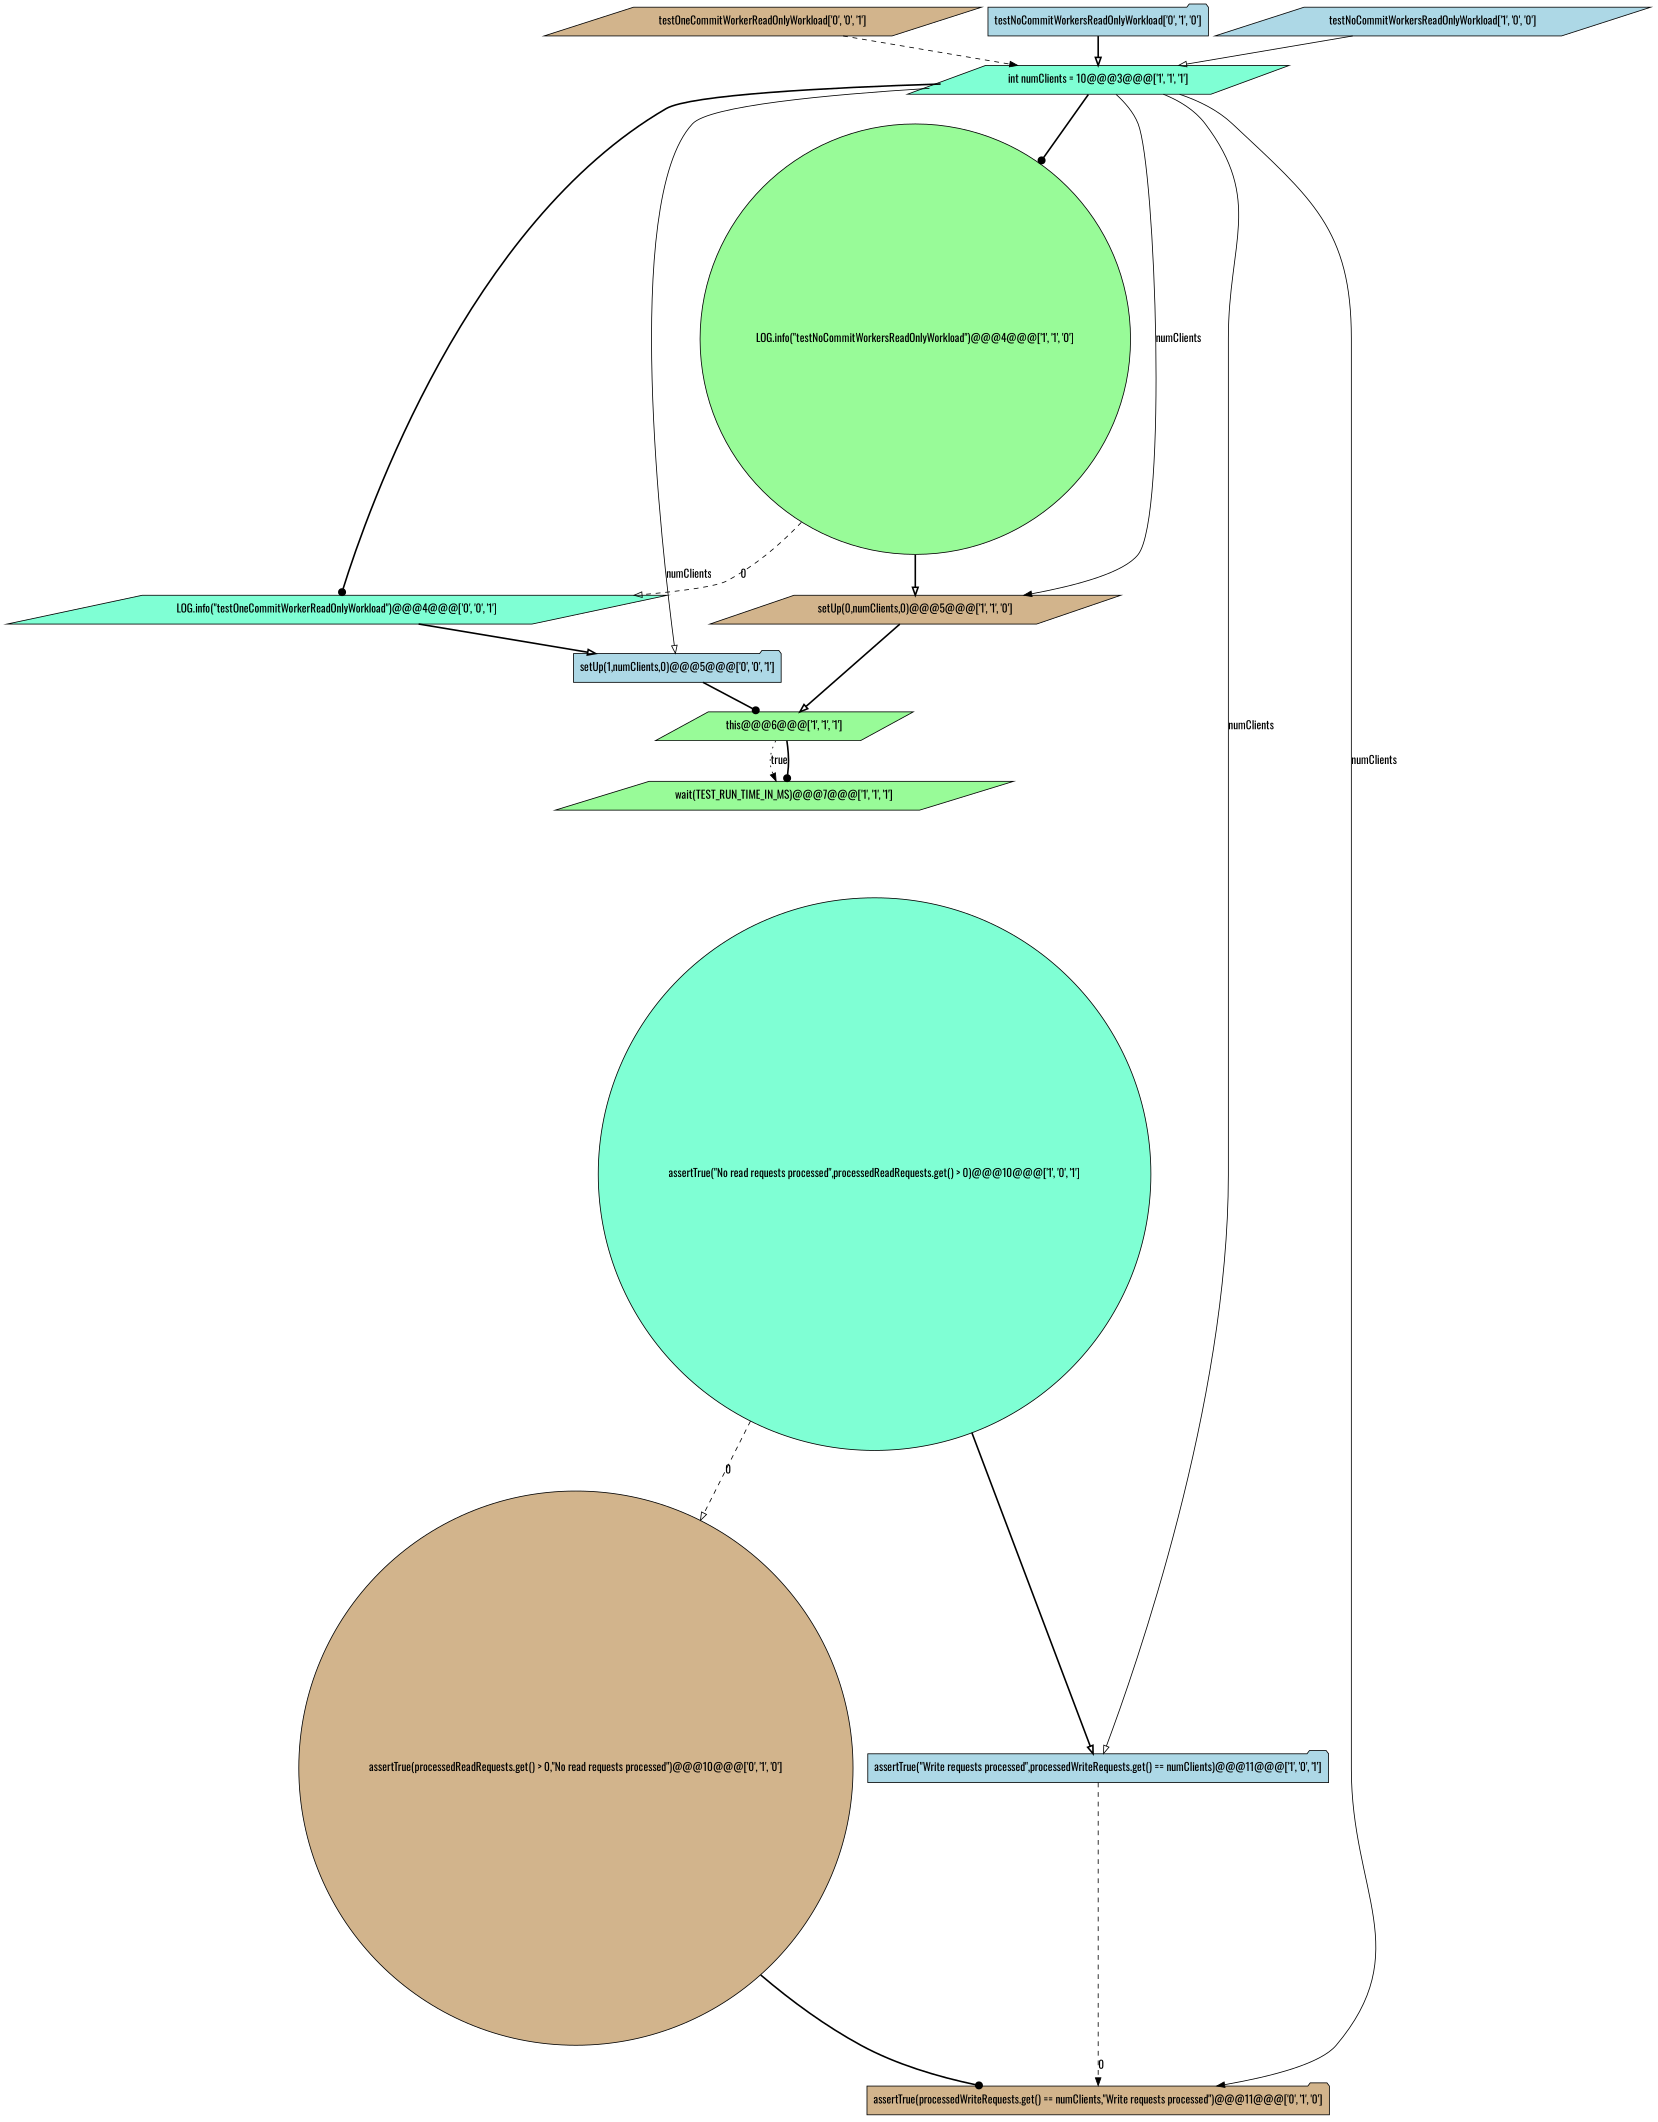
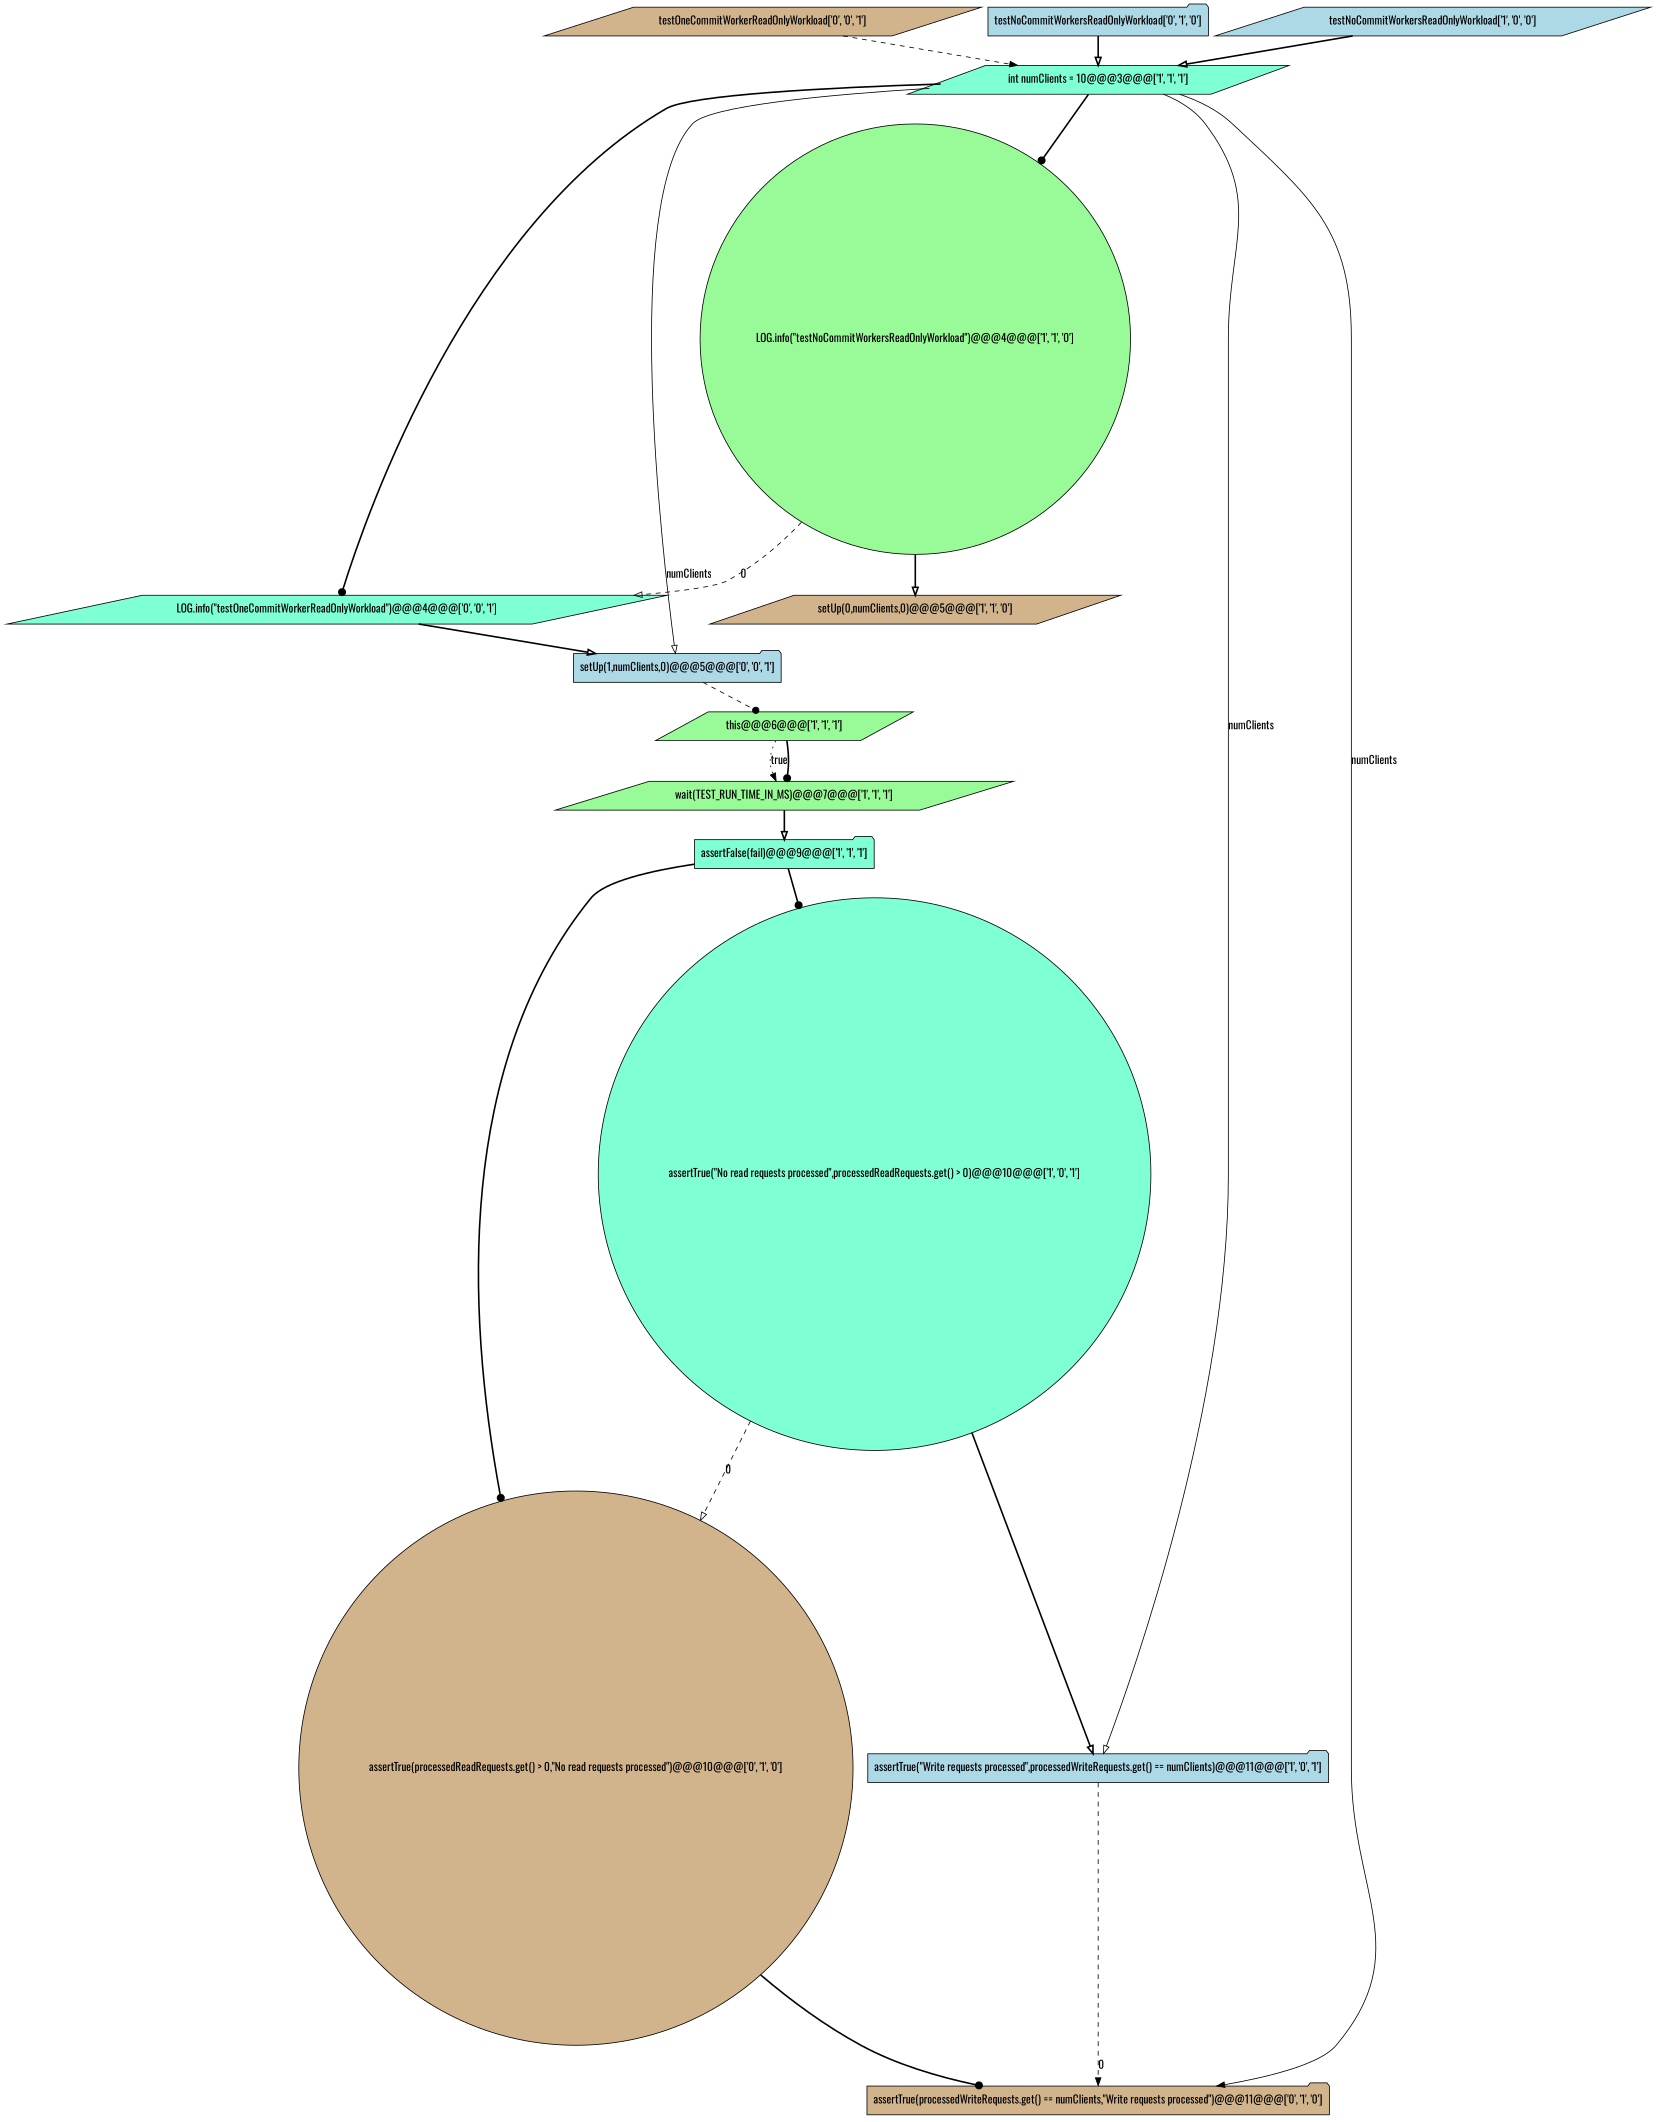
edge "testNoCommitWorkersReadOnlyWorkload['1', '0', '0']" -> "int numClients = 10@@@3@@@['1', '1', '1']": style solid -> bold
edge "int numClients = 10@@@3@@@['1', '1', '1']" -> "setUp(0,numClients,0)@@@5@@@['1', '1', '0']": removed, label "numClients"
edge "setUp(0,numClients,0)@@@5@@@['1', '1', '0']" -> "this@@@6@@@['1', '1', '1']": removed
edge "setUp(1,numClients,0)@@@5@@@['0', '0', '1']" -> "this@@@6@@@['1', '1', '1']": style bold -> dashed
node "assertFalse(fail)@@@9@@@['1', '1', '1']": added
